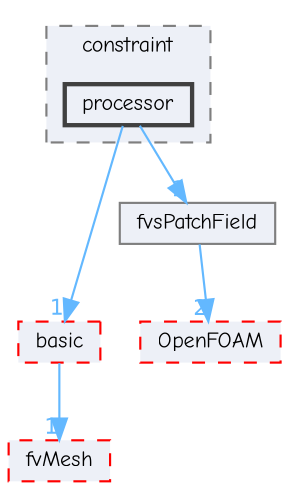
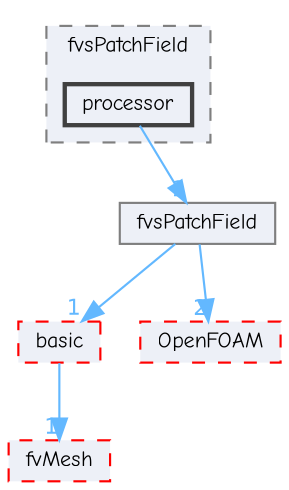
cluster "constraint": label "constraint" -> "fvsPatchField"
edge "processor" -> "basic": now "fvsPatchField" -> "basic"
